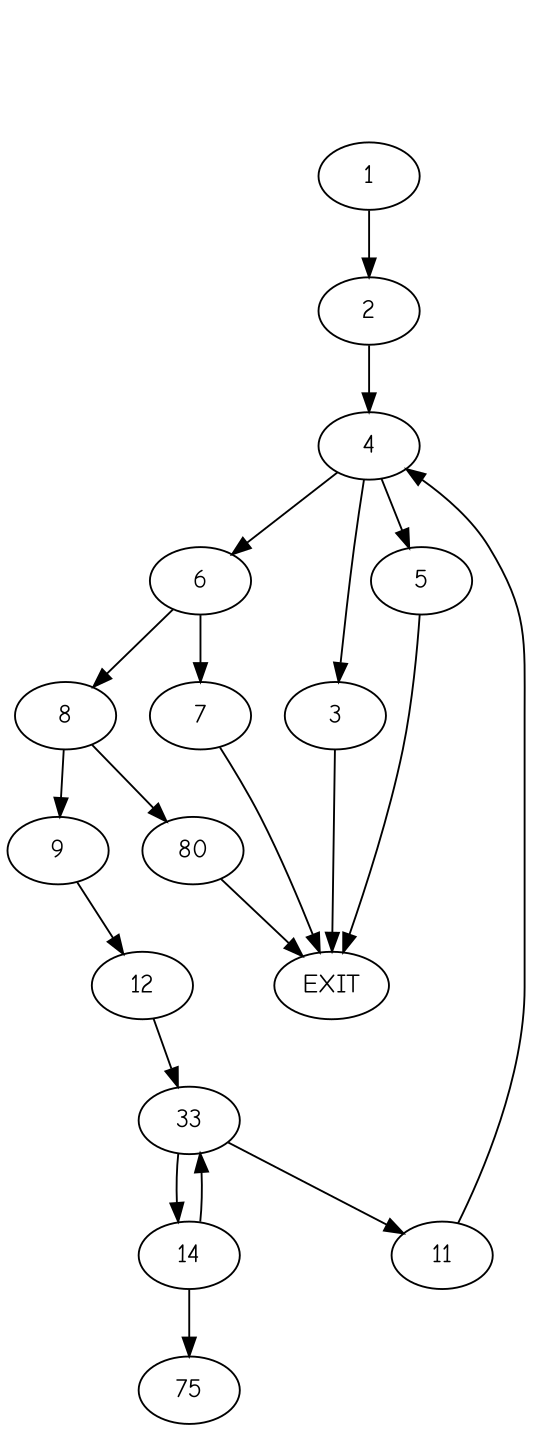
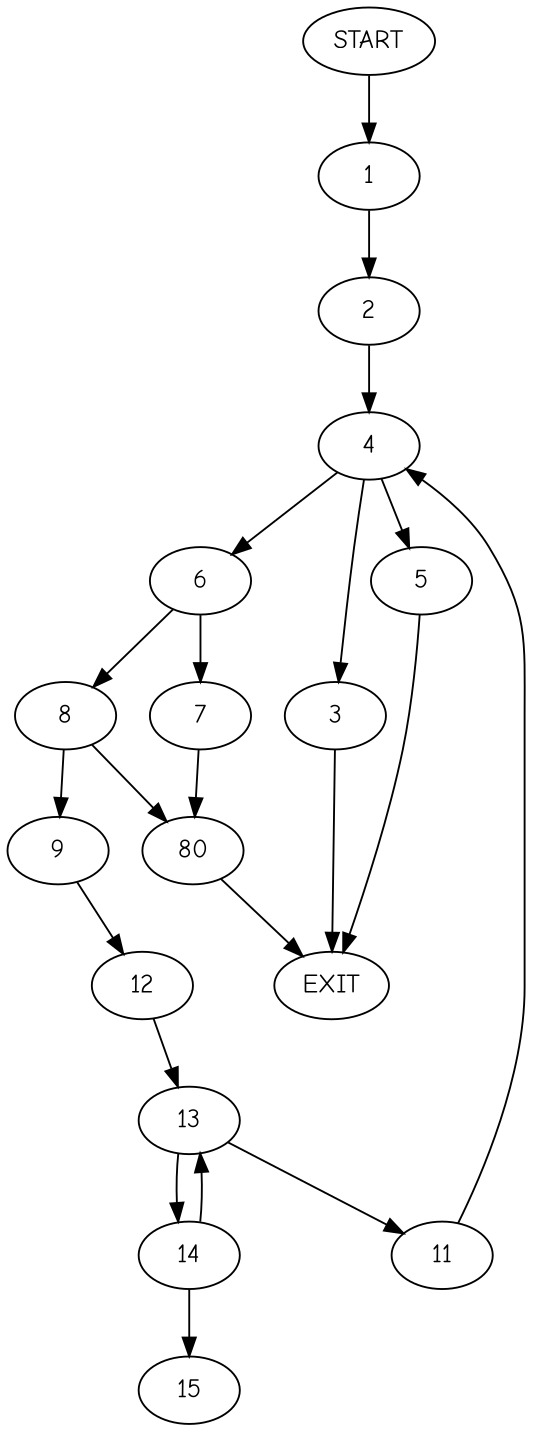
node "START": added
edge "7" -> "EXIT": now "7" -> "80"
node "33": label "33" -> "13"
node "75": label "75" -> "15"
